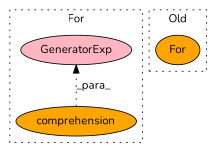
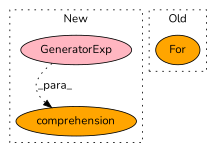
cluster "For": label "For" -> "New"
edge "comprehension" -> "GeneratorExp": reversed
